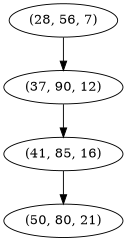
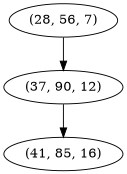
node "(50, 80, 21)": removed
